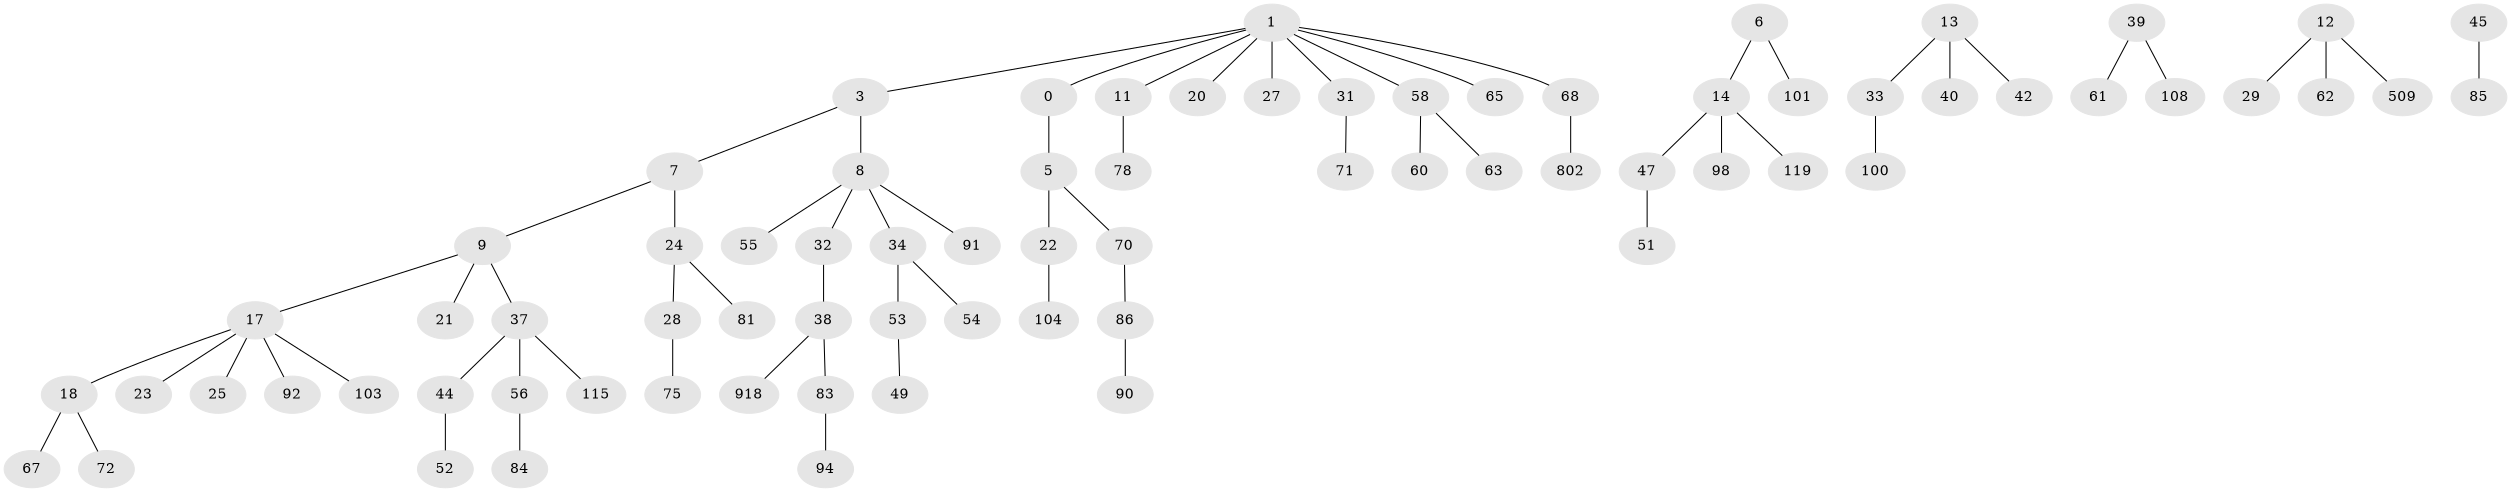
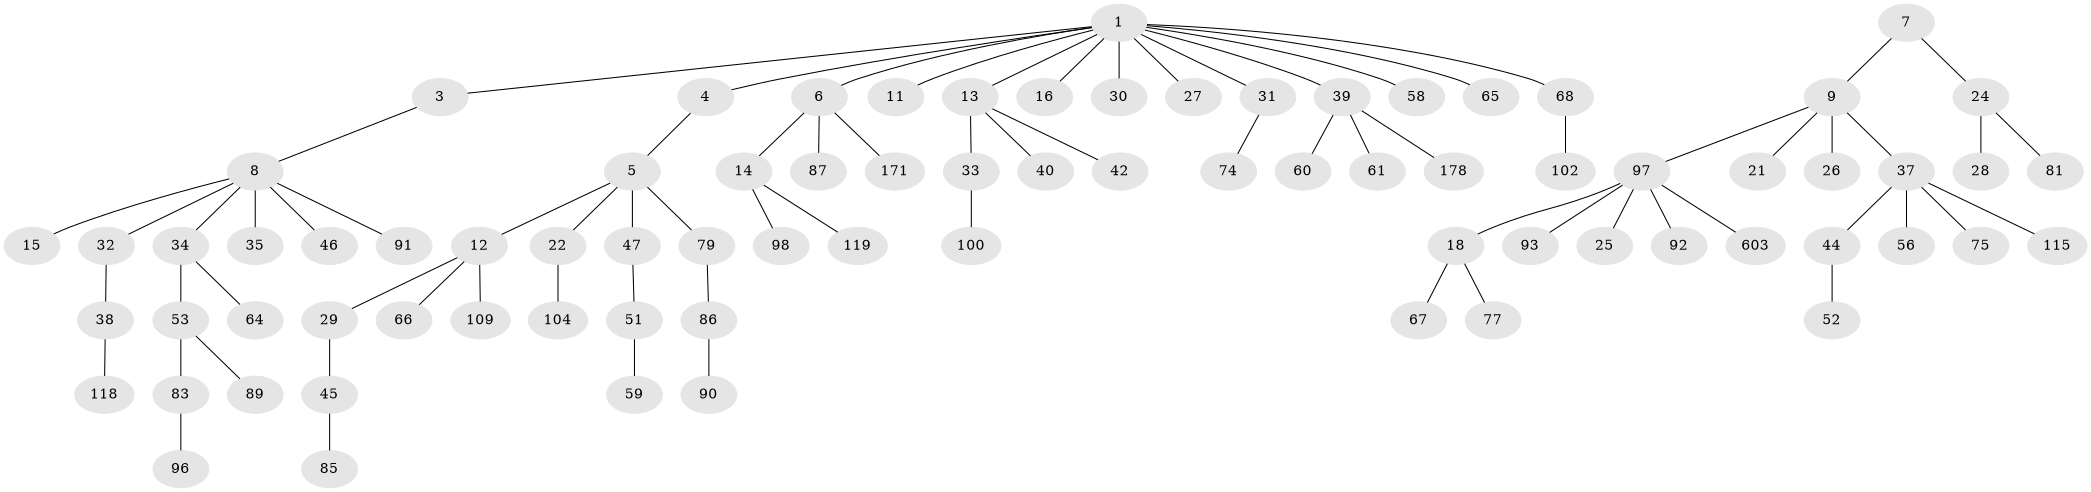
edge "1" -- "39": added
edge "1" -- "6": added
edge "1" -- "13": added
node "16": added
node "0": label "0" -> "4"
node "20": label "20" -> "30"
node "101": label "101" -> "171"
node "108": label "108" -> "178"
node "62": label "62" -> "66"
node "509": label "509" -> "109"
edge "3" -- "7": removed
edge "58" -- "60": now "39" -- "60"
edge "14" -- "47": now "5" -- "47"
node "87": added
node "78": removed
node "71": label "71" -> "74"
node "63": removed
node "802": label "802" -> "102"
node "26": added
edge "5" -- "12": added
node "35": added
node "46": added
node "55": label "55" -> "15"
node "70": label "70" -> "79"
node "17": label "17" -> "97"
node "54": label "54" -> "64"
edge "29" -- "45": added
edge "28" -- "75": now "37" -- "75"
edge "38" -- "83": now "53" -- "83"
node "23": label "23" -> "93"
node "103": label "103" -> "603"
node "59": added
node "918": label "918" -> "118"
node "49": label "49" -> "89"
node "72": label "72" -> "77"
node "84": removed
node "94": label "94" -> "96"
